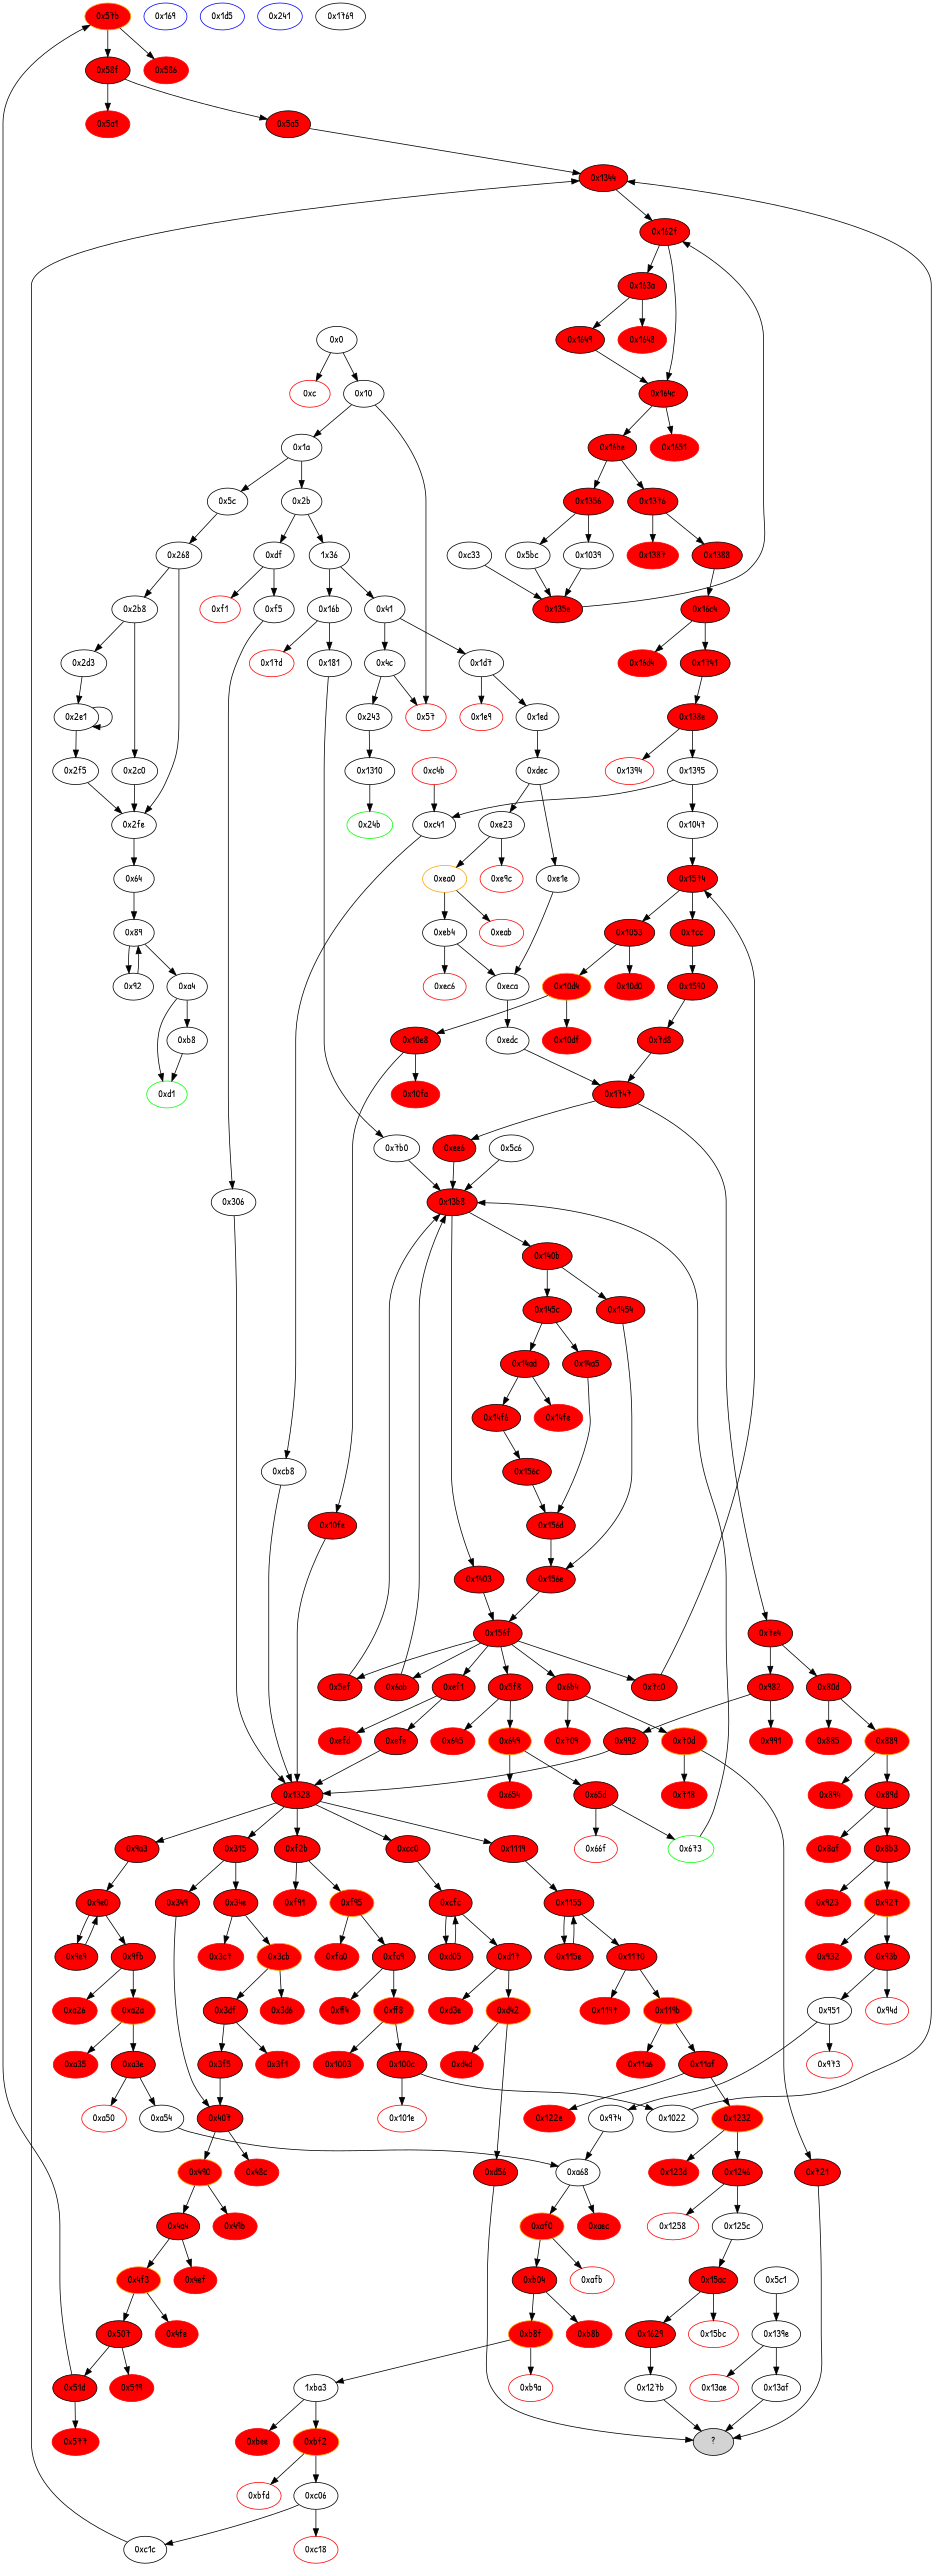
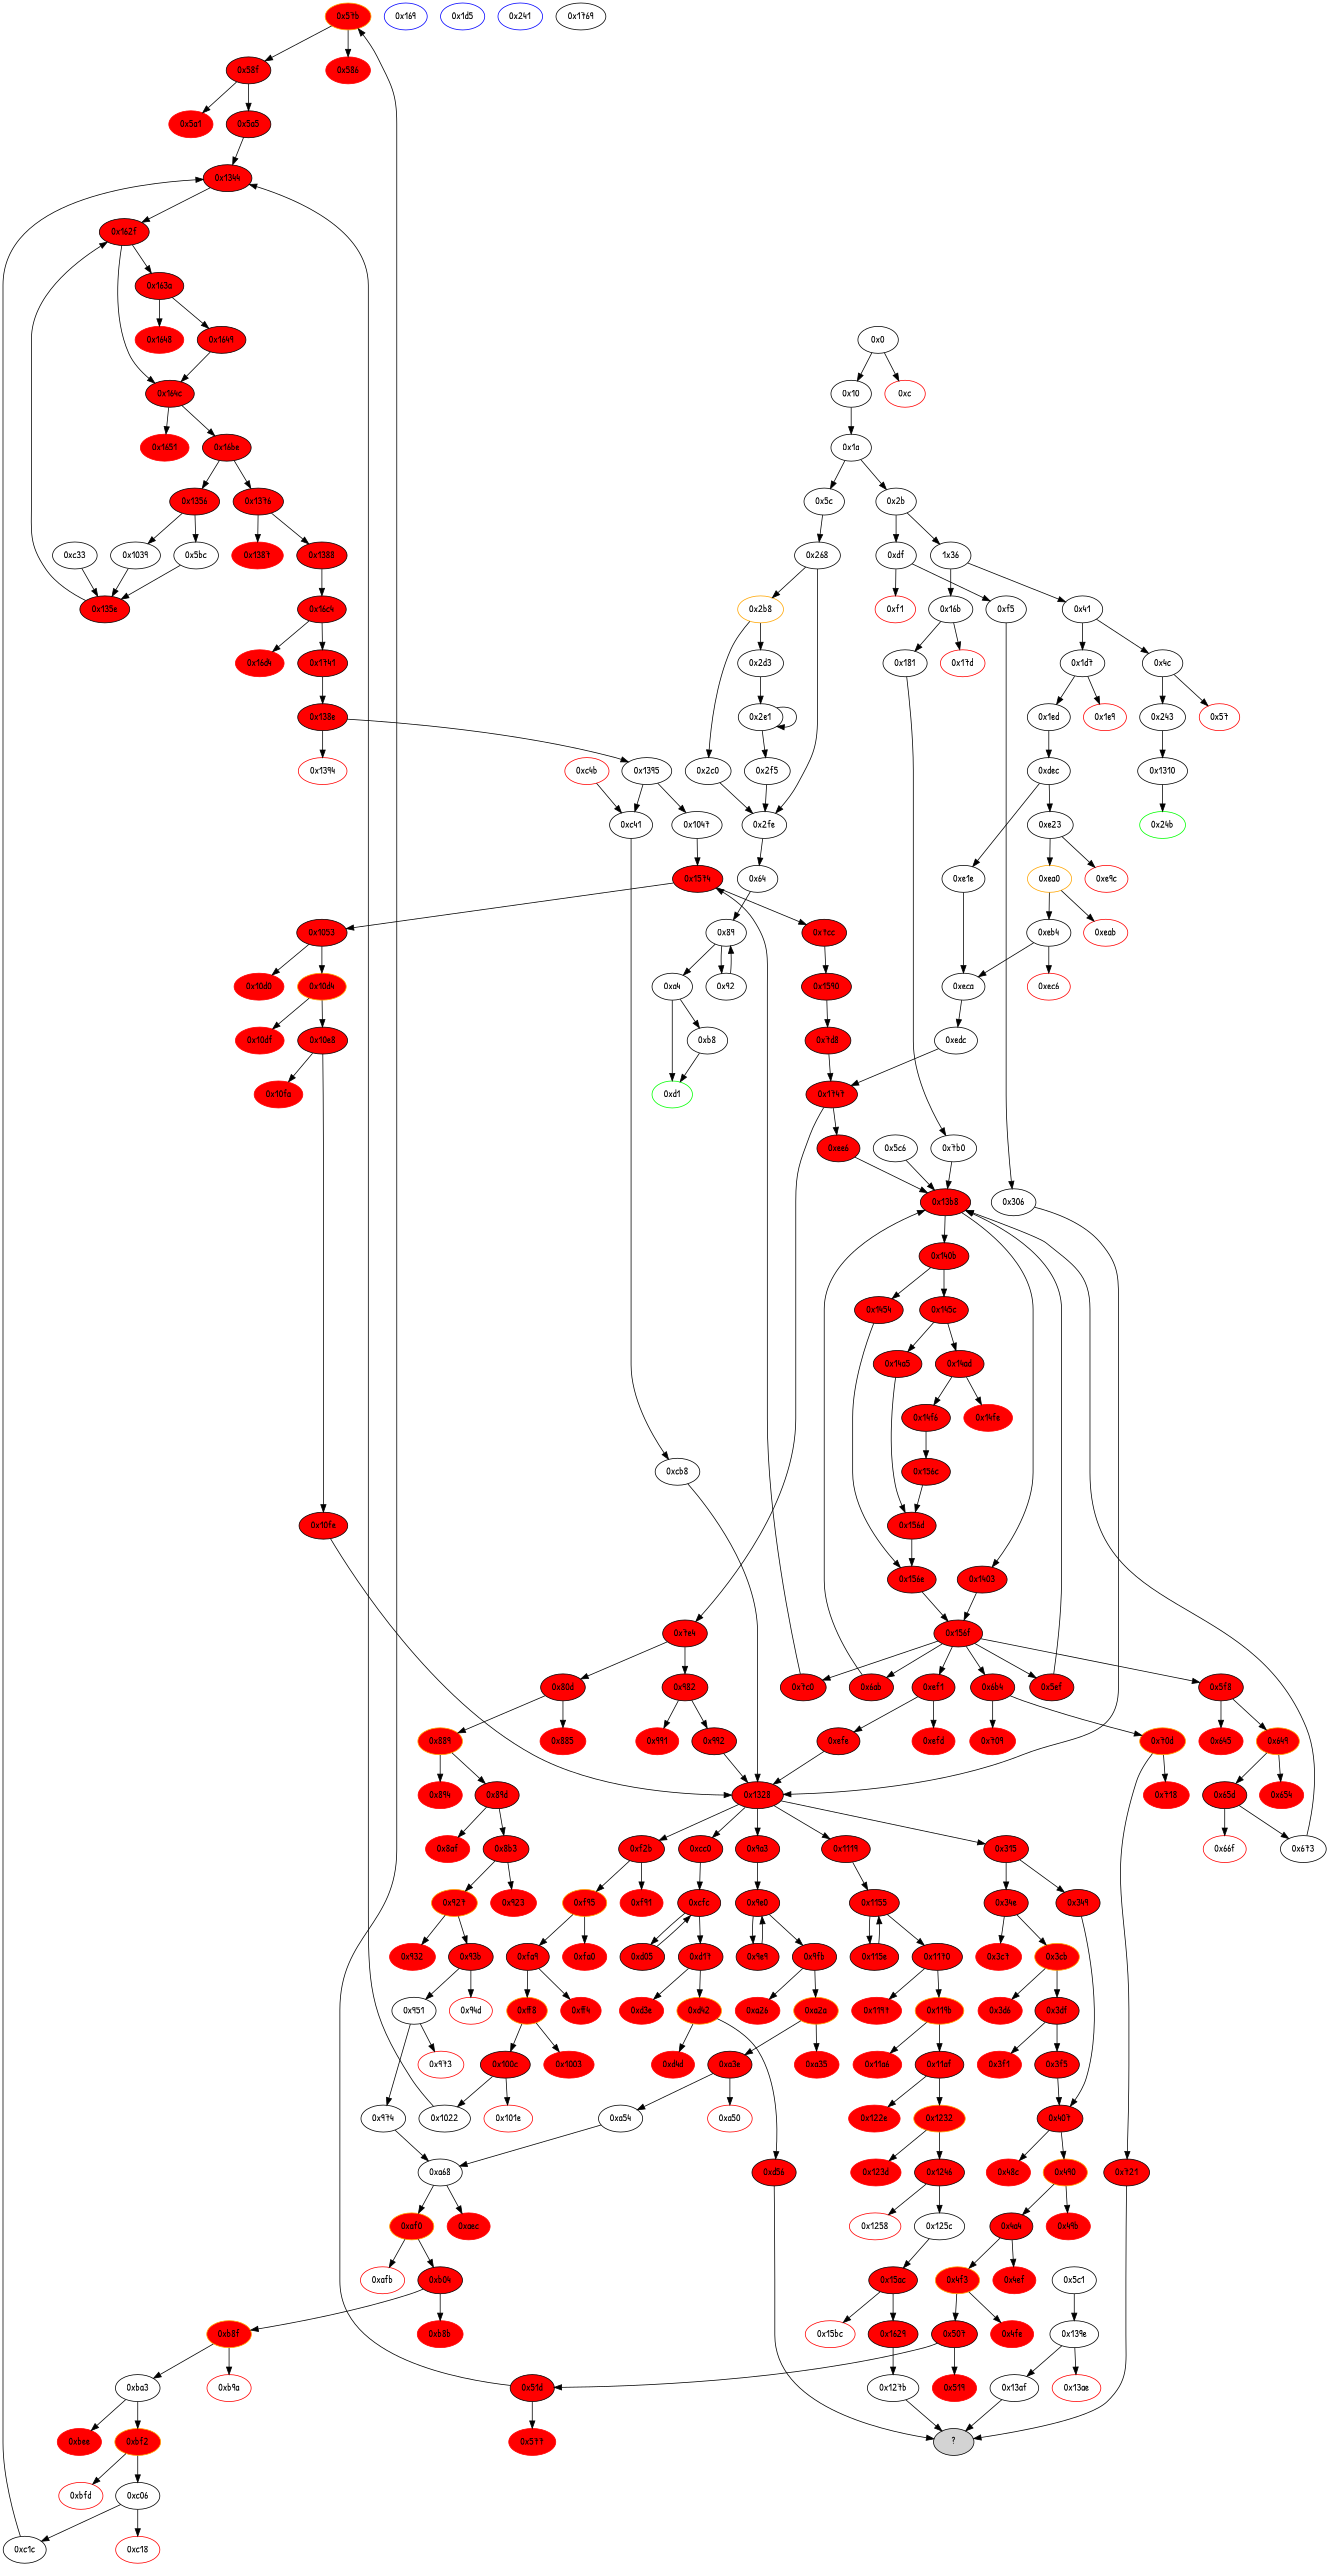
edge "0x10" -> "0x57": removed
node "0x2b8": color black -> orange
node "0x673": color green -> black
node "1xba3": label "1xba3" -> "0xba3"
